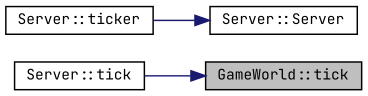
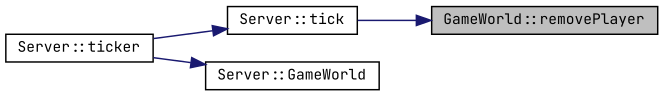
node "Server::Server": label "Server::Server" -> "Server::GameWorld"
edge "Server::ticker" -> "Server::tick": added
node "GameWorld::tick": label "GameWorld::tick" -> "GameWorld::removePlayer"
